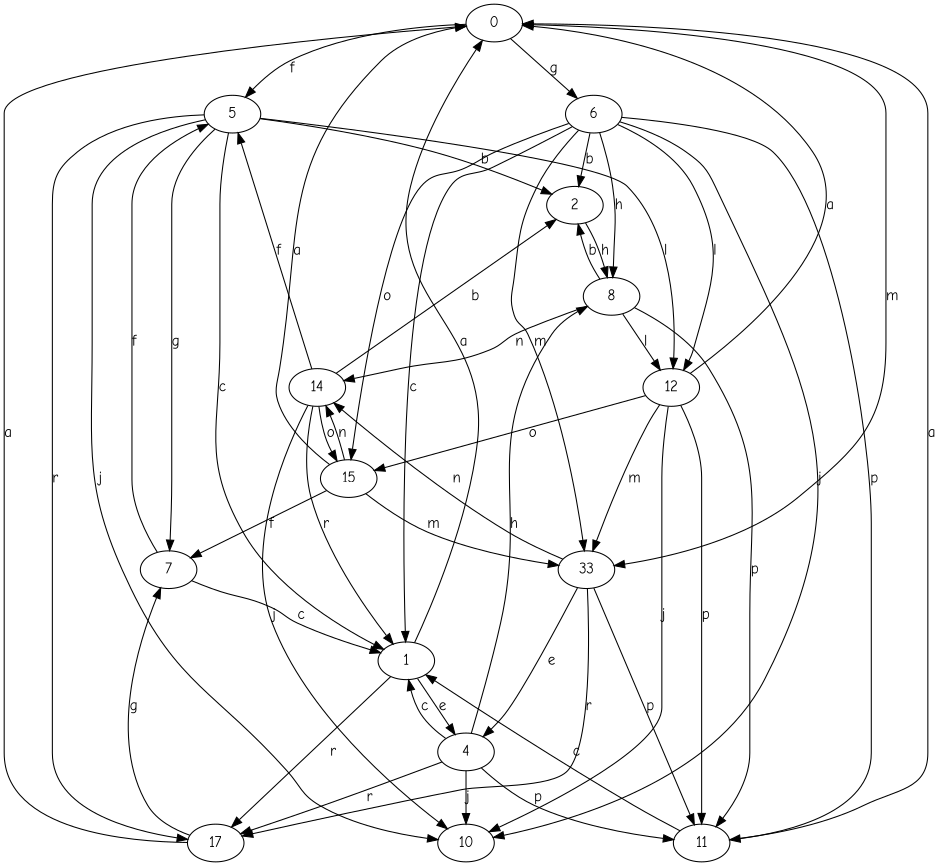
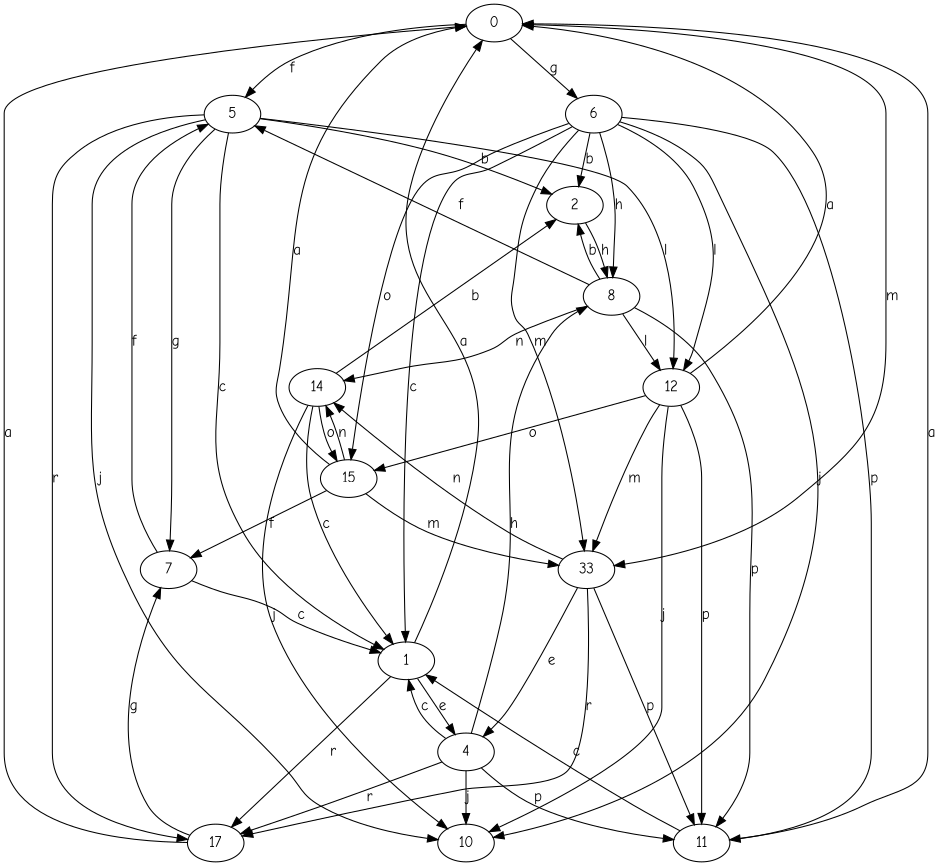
edge "14" -> "5": now "8" -> "5"
edge "14" -> "1": label "r" -> "c"
